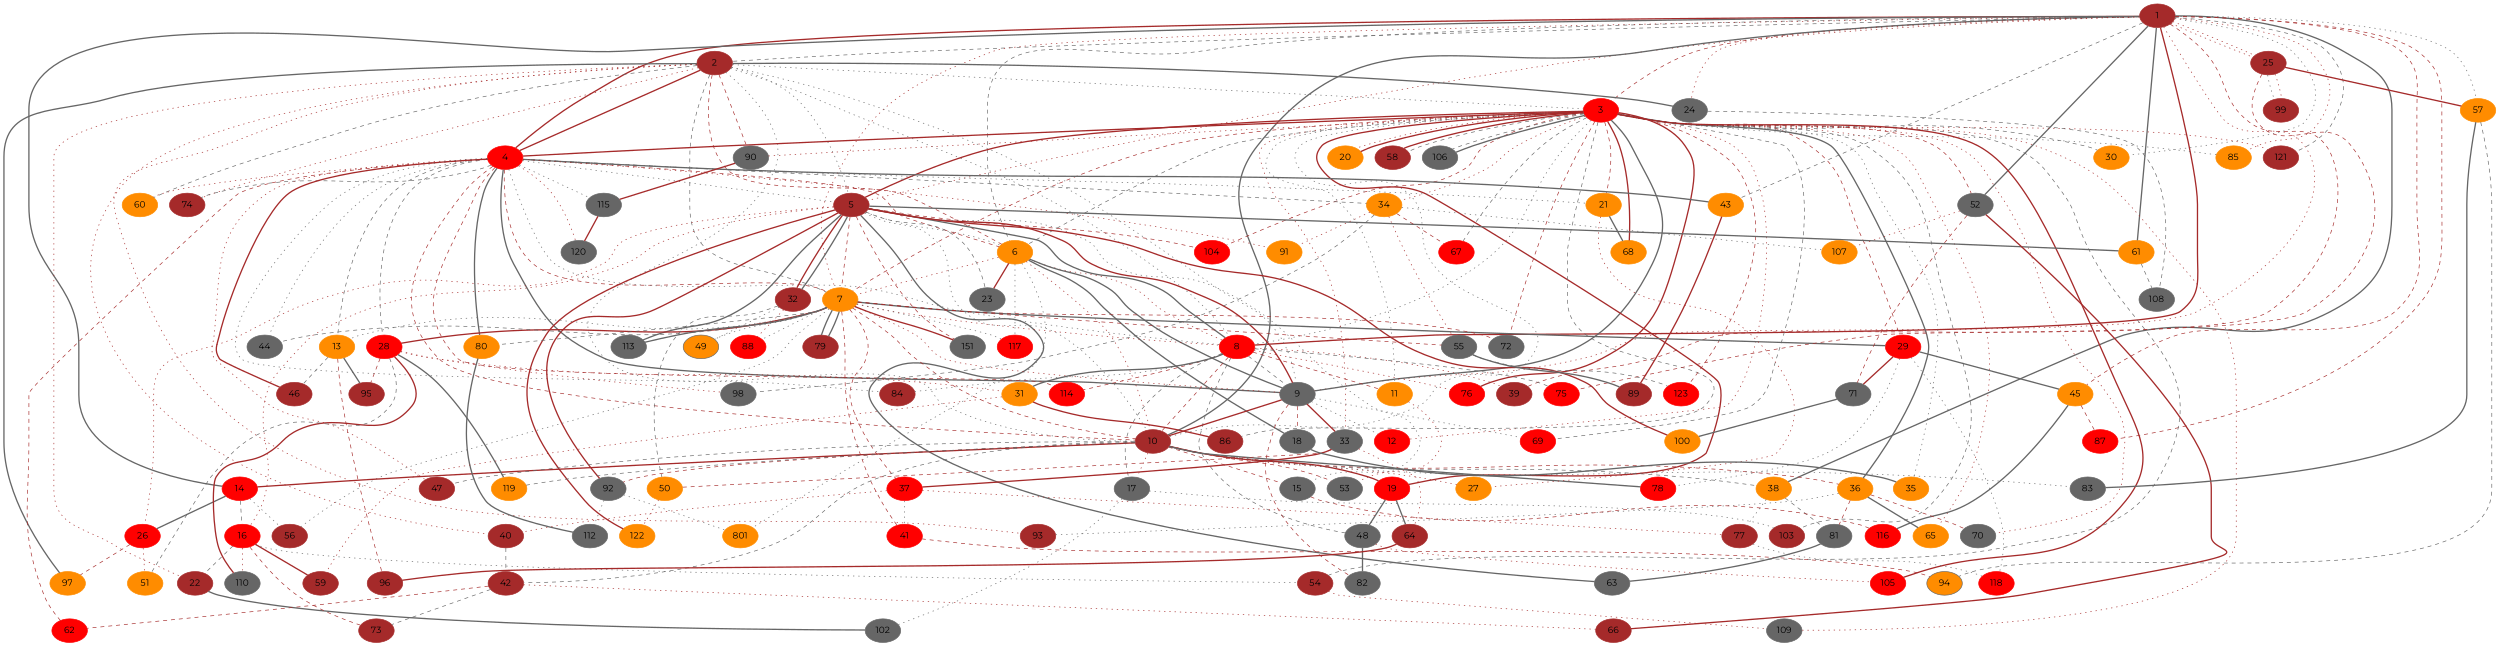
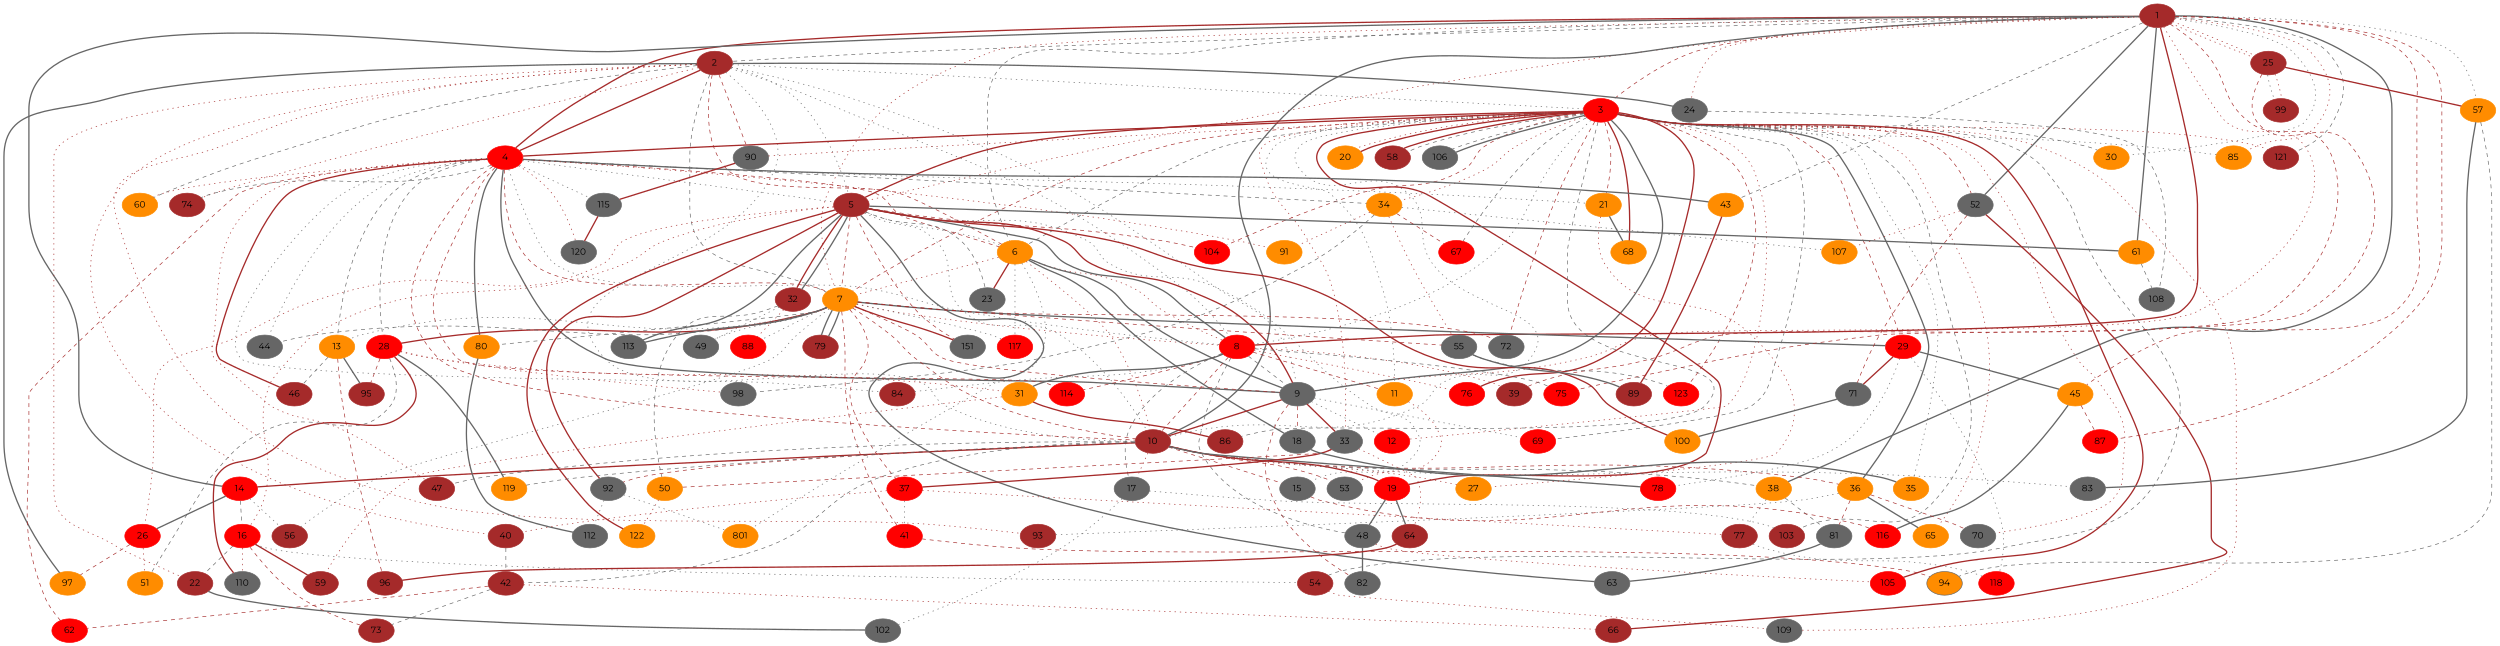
node "49": fillcolor darkorange -> gray40
edge "7" -- "9": style dotted -> dashed
